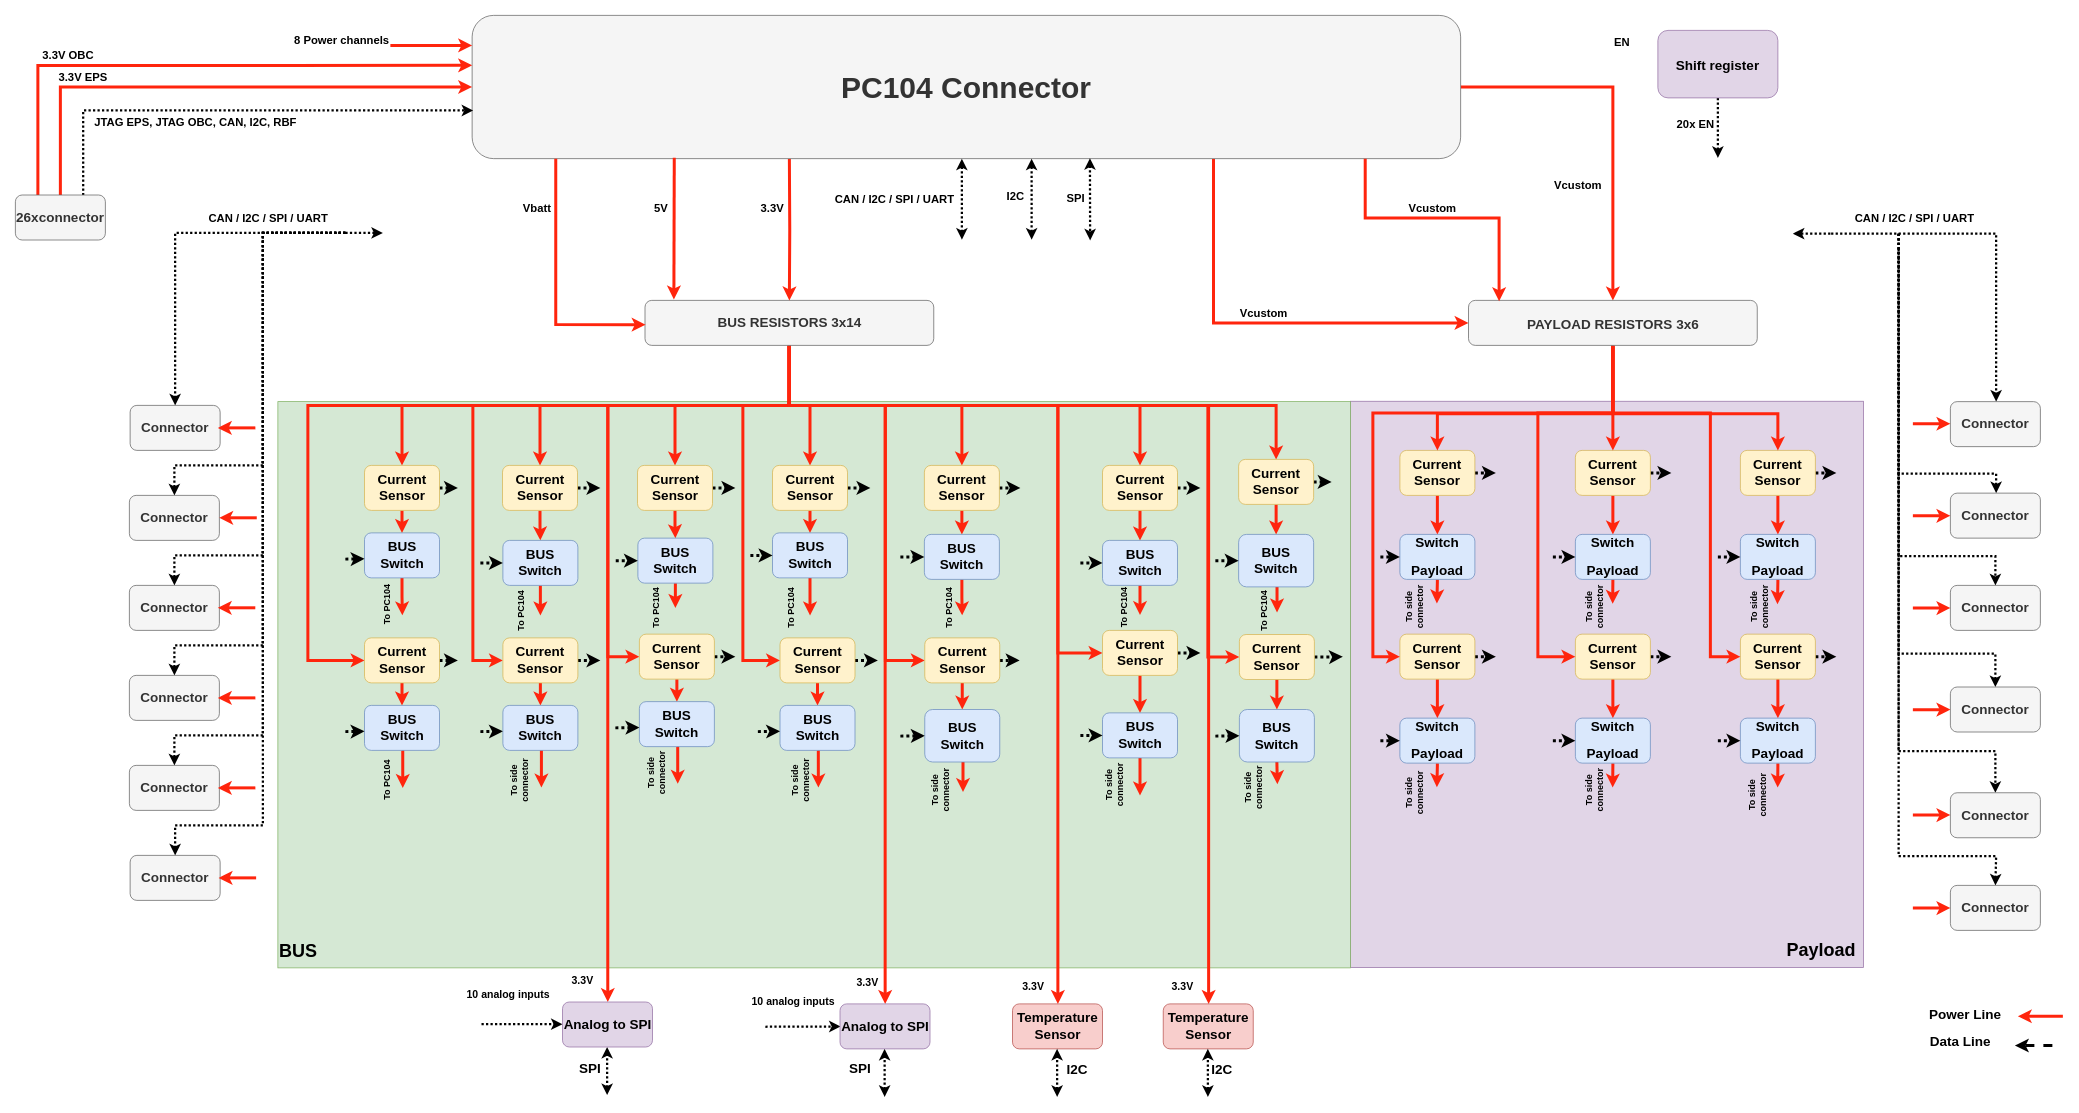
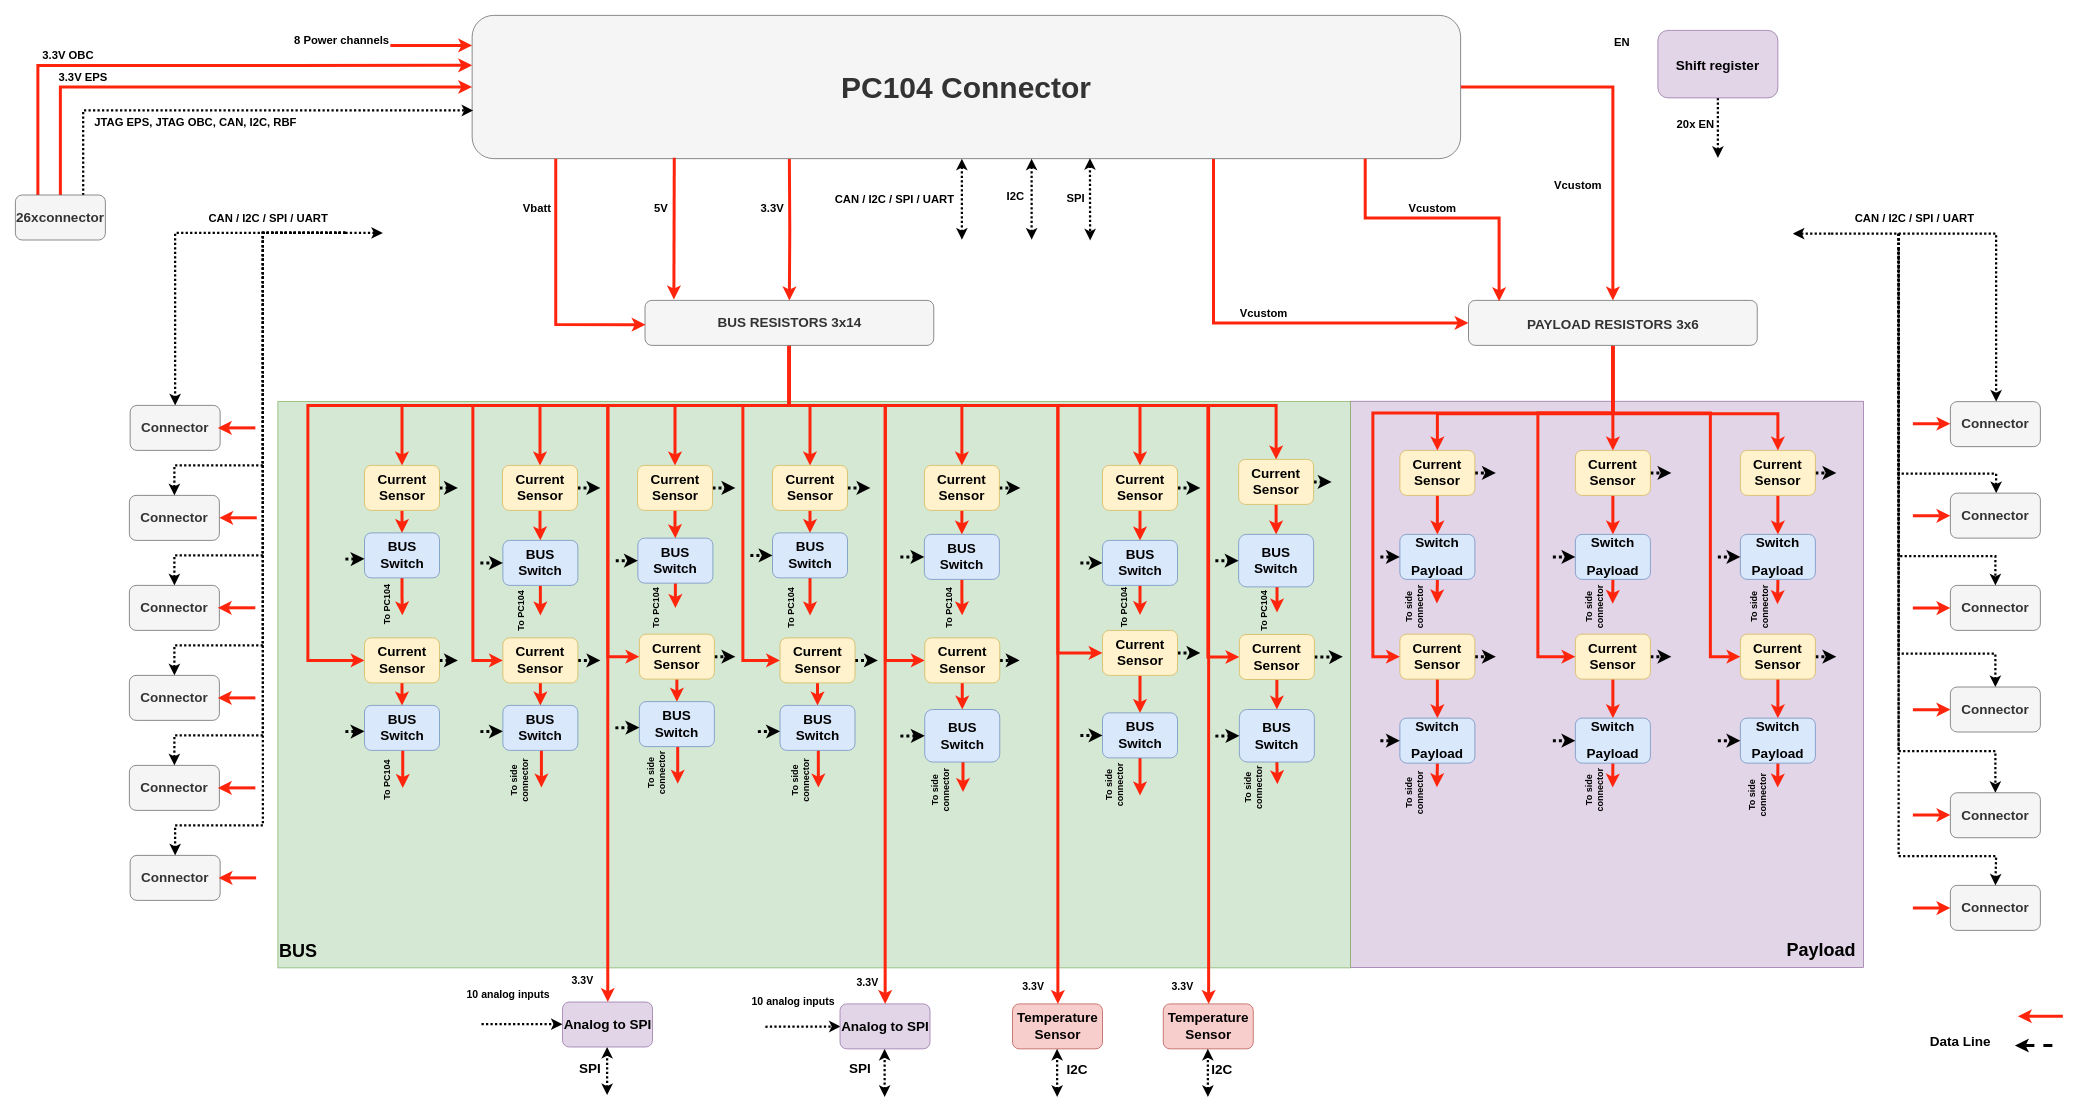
node "Power Line": removed
